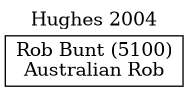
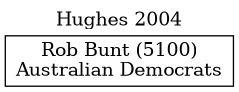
node "Rob Bunt (5100) Australian Rob": label "Rob Bunt (5100) Australian Rob" -> "Rob Bunt (5100) Australian Democrats"
